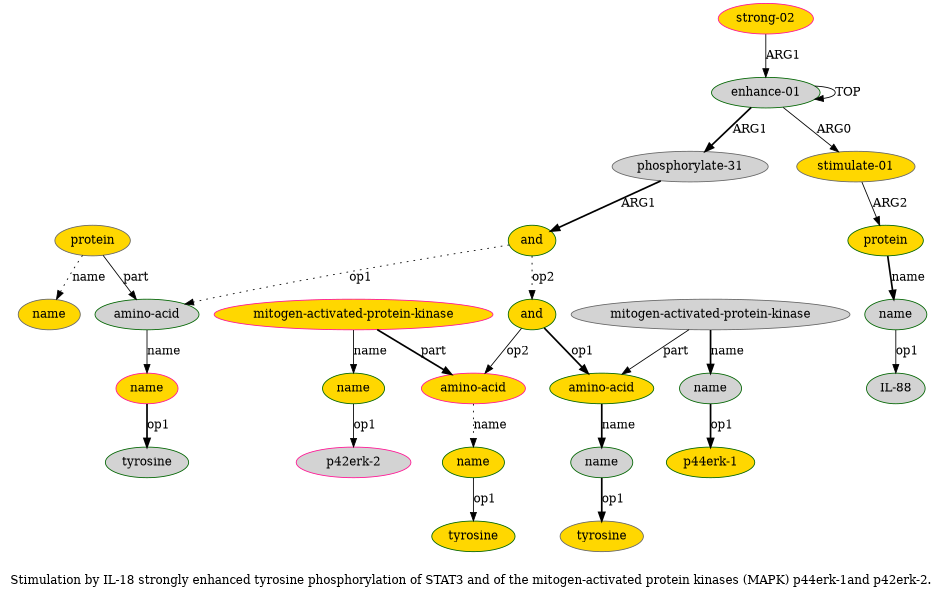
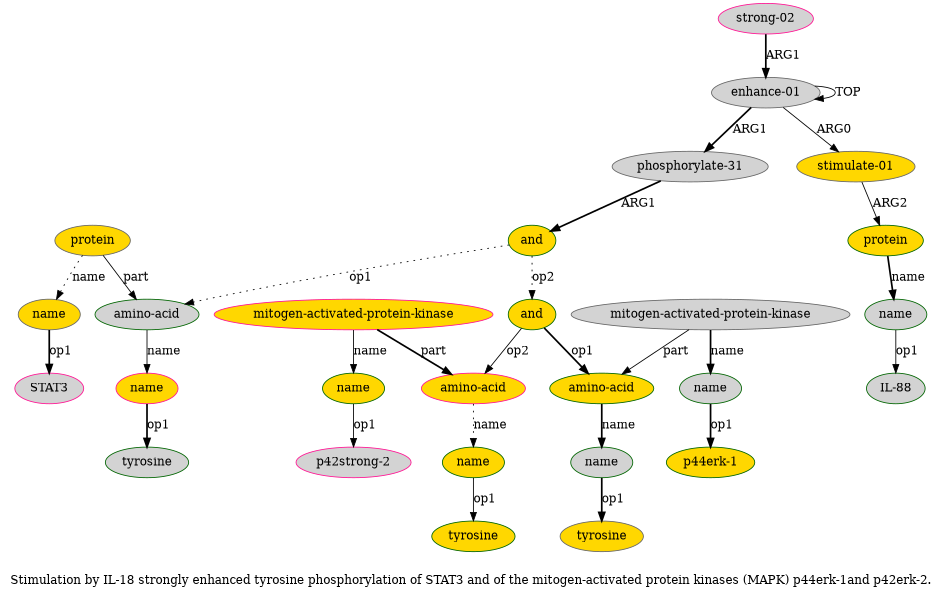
node "strong-02": fillcolor gold -> lightgrey
edge "strong-02" -> "enhance-01": style solid -> bold
node "enhance-01": color darkgreen -> gray40
node "STAT3": added
node "p42erk-2": label "p42erk-2" -> "p42strong-2"
